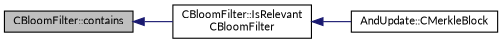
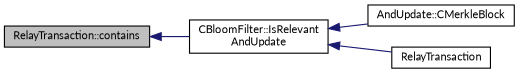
node "CBloomFilter::contains": label "CBloomFilter::contains" -> "RelayTransaction::contains"
node "CBloomFilter::IsRelevant CBloomFilter": label "CBloomFilter::IsRelevant CBloomFilter" -> "CBloomFilter::IsRelevant AndUpdate"
node "RelayTransaction": added
